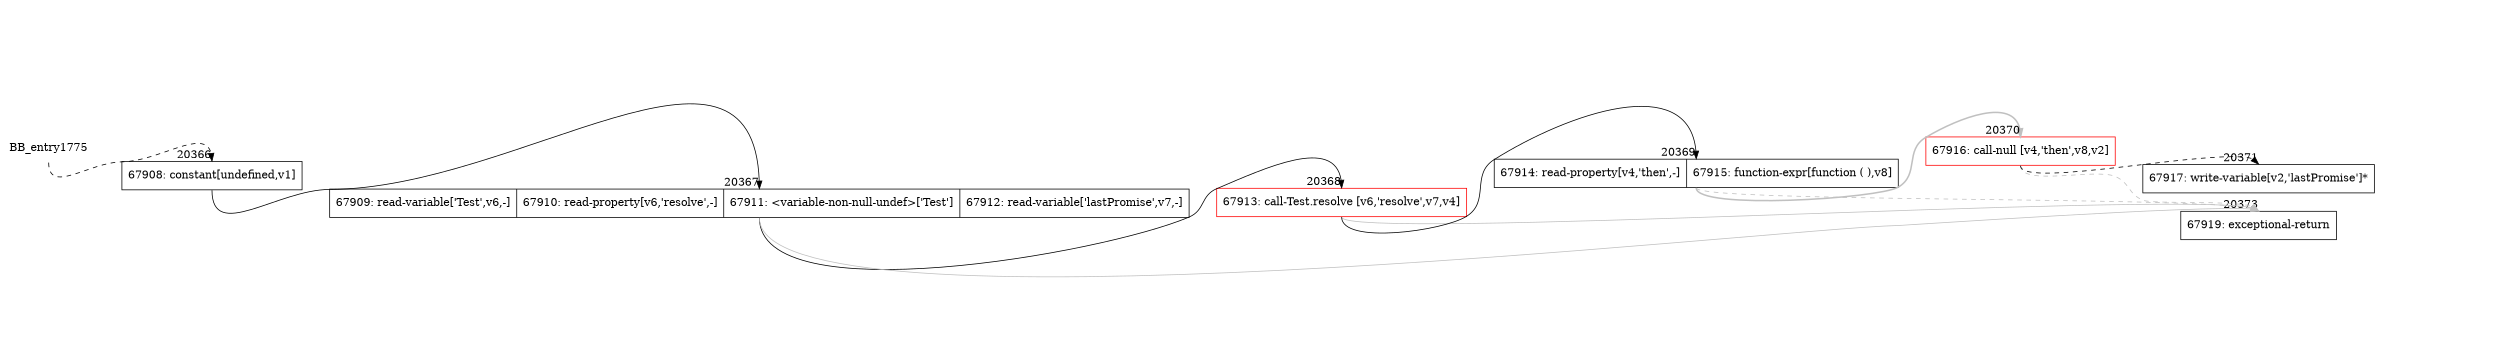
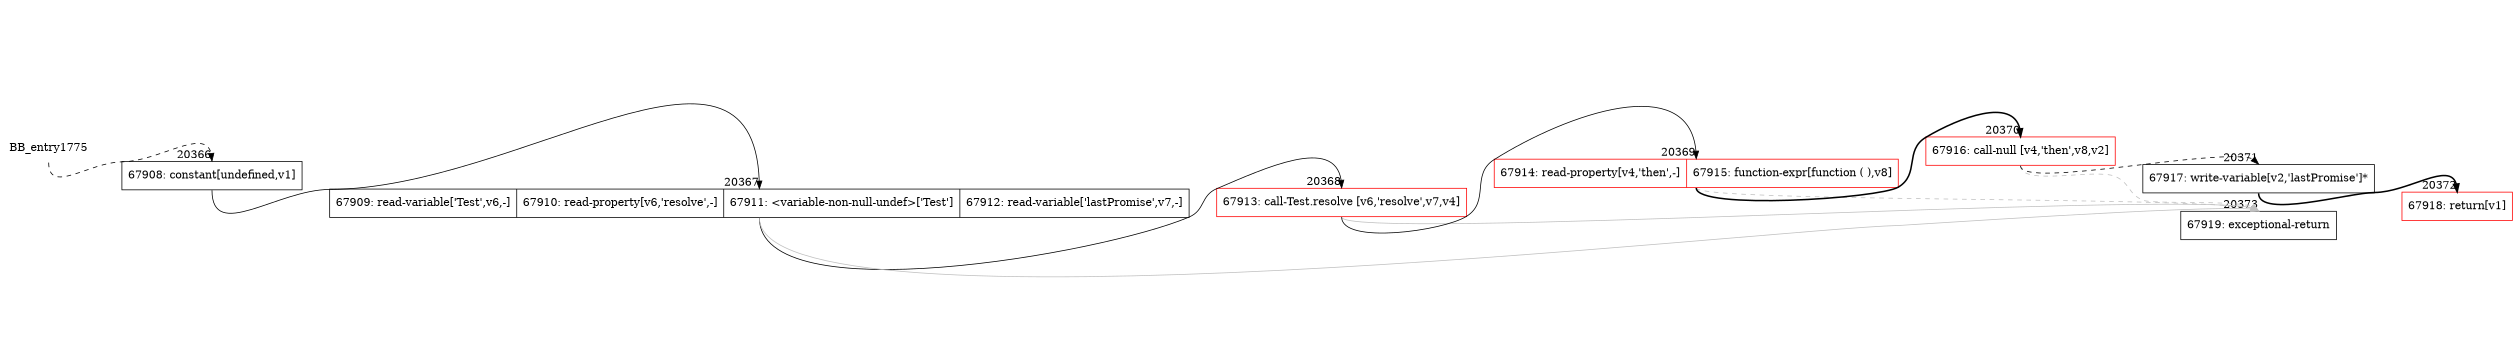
node "67914: read-property[v4,'then',-]": color black -> red
edge "67914: read-property[v4,'then',-]" -> "67916: call-null [v4,'then',v8,v2]": color gray -> black
node "67918: return[v1]": added
